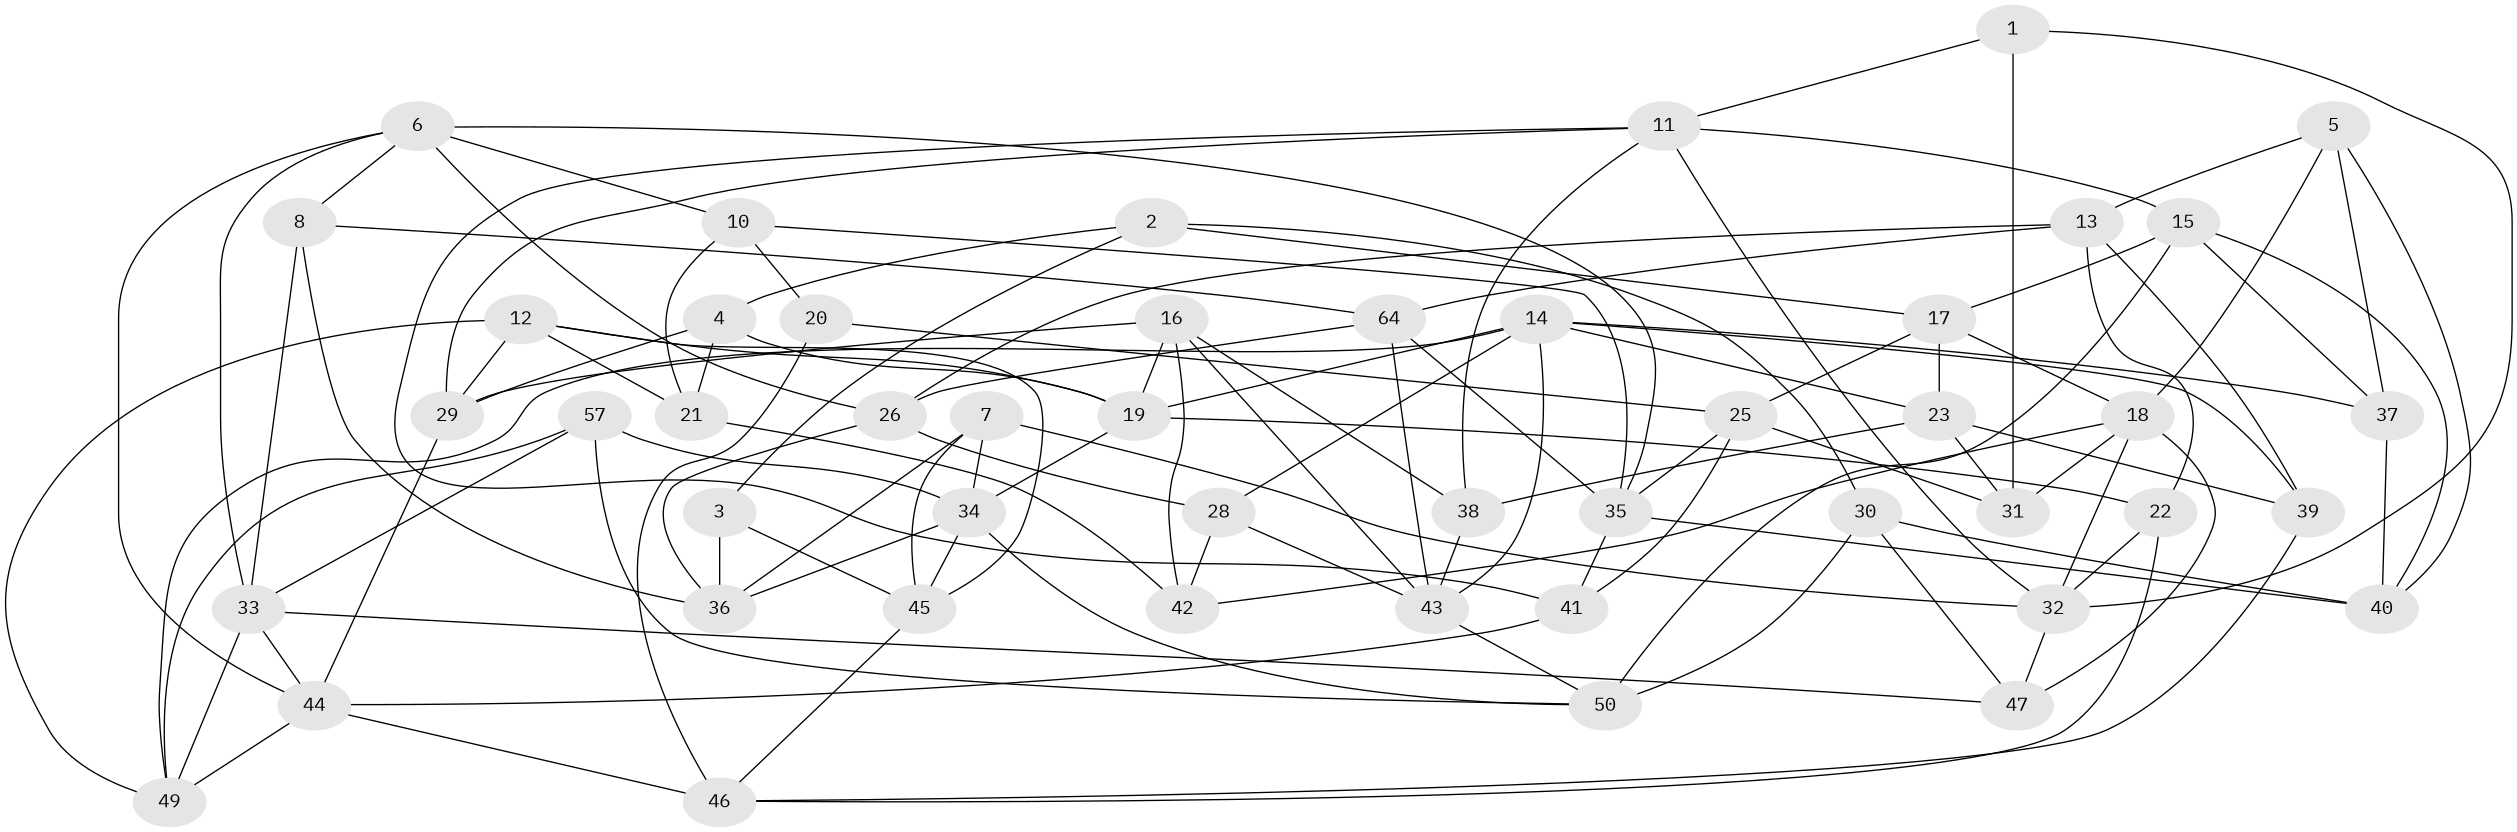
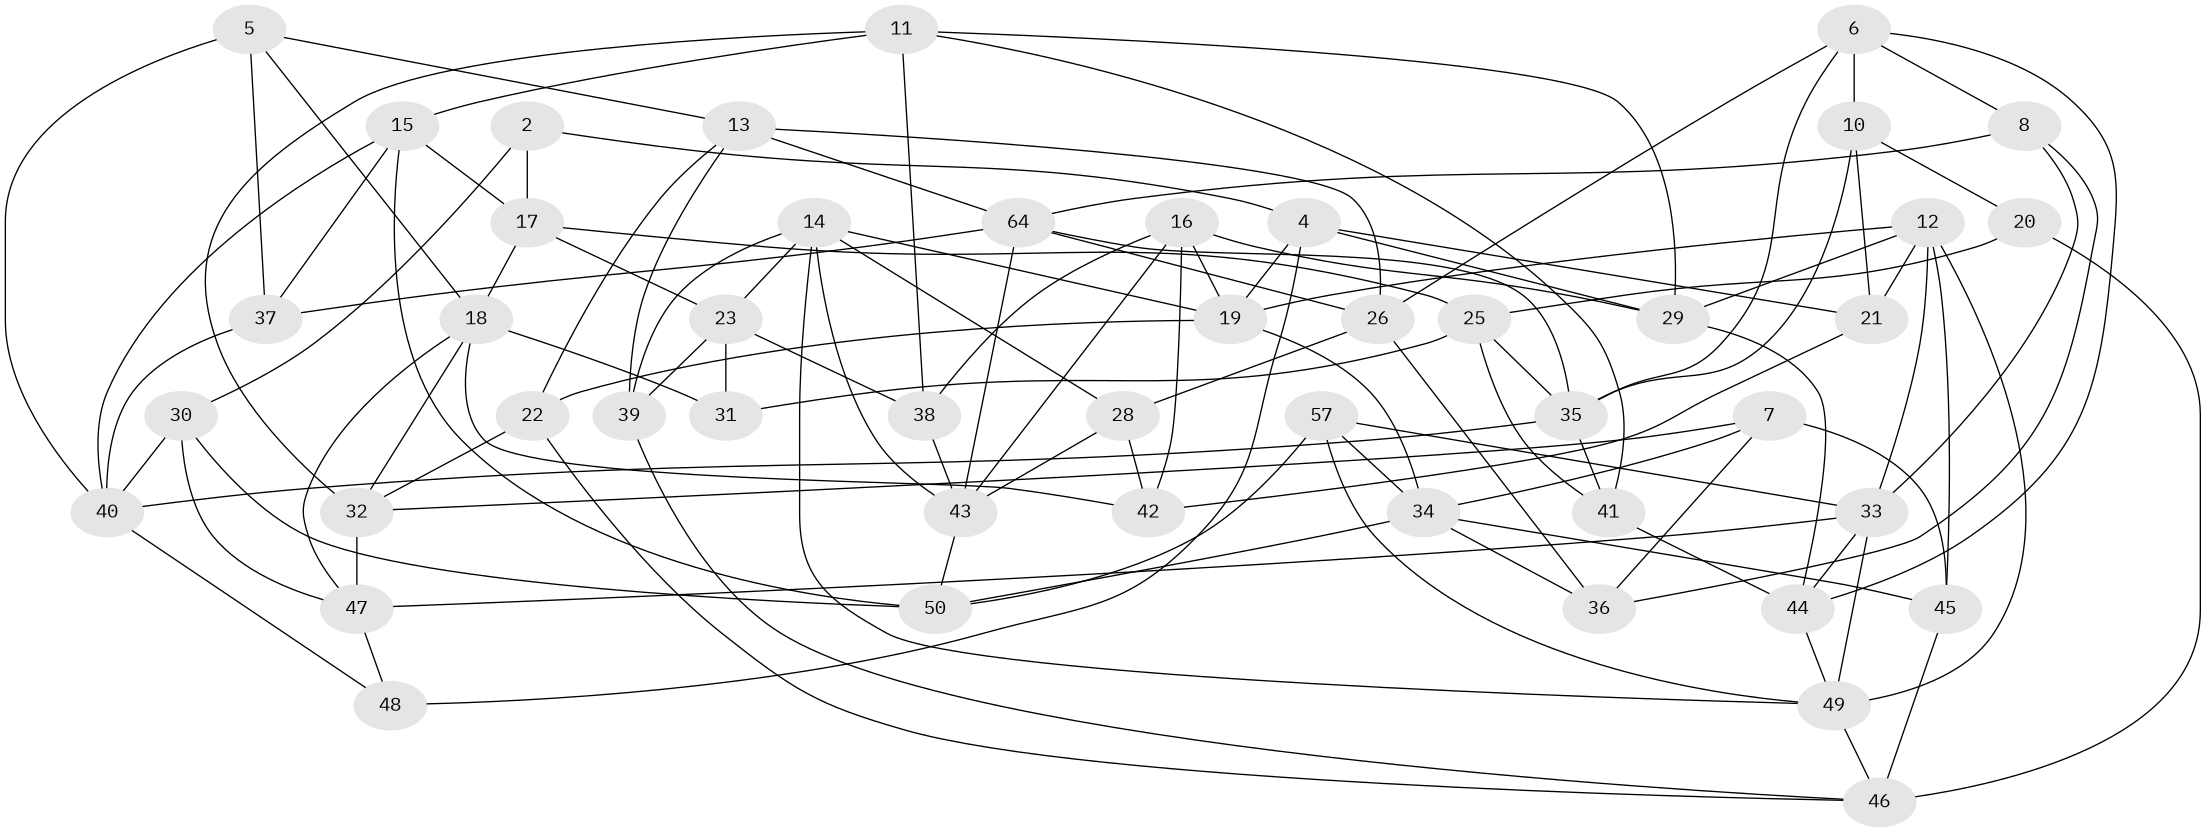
node "1": removed
edge "6" -- "33": now "12" -- "33"
edge "14" -- "37": now "64" -- "37"
node "3": removed
node "48": added
edge "44" -- "46": now "49" -- "46"
